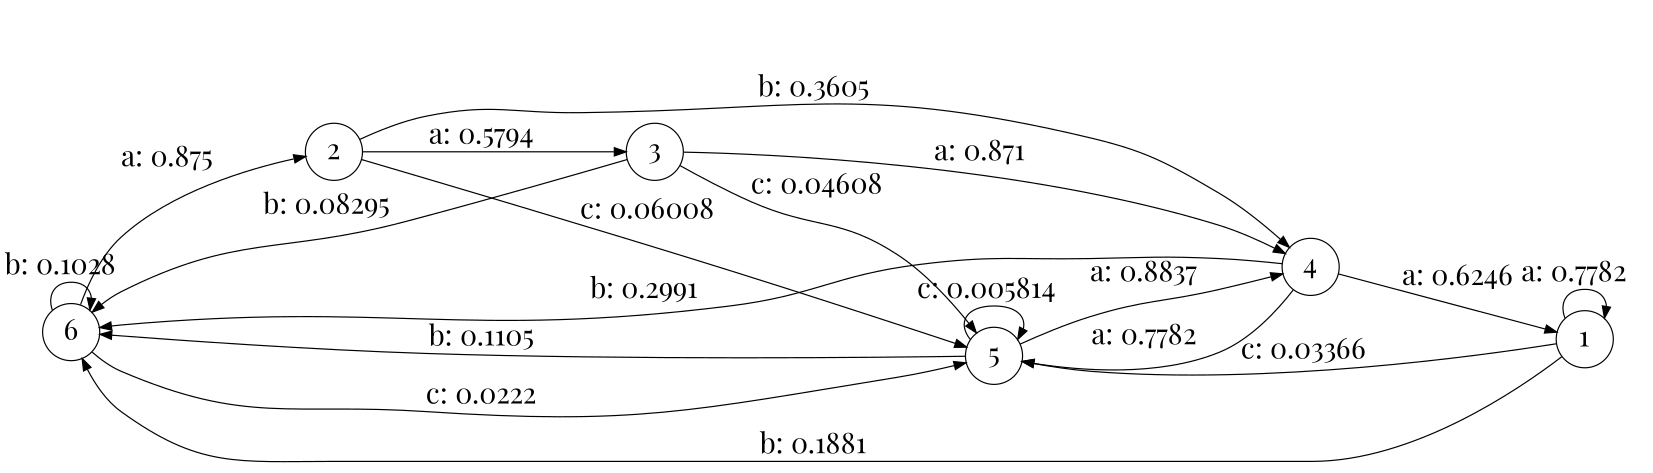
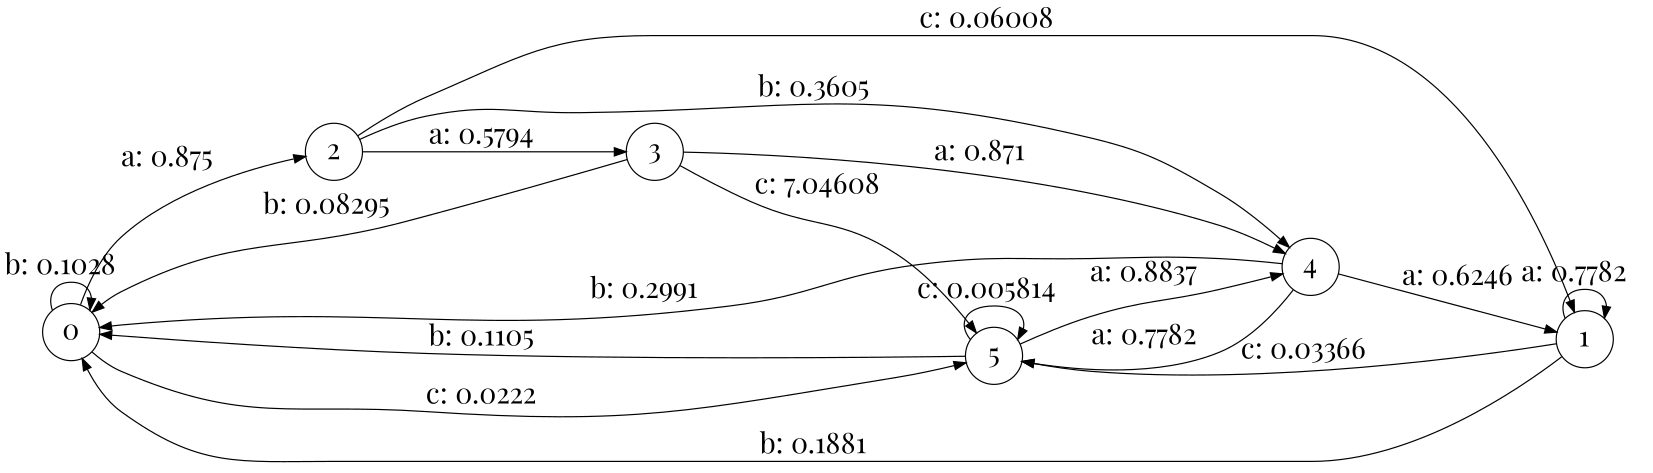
edge "3" -> "5": label "c: 0.04608  " -> "c: 7.04608  "
edge "2" -> "5": now "2" -> "1"
node "6": label "6" -> "0"
